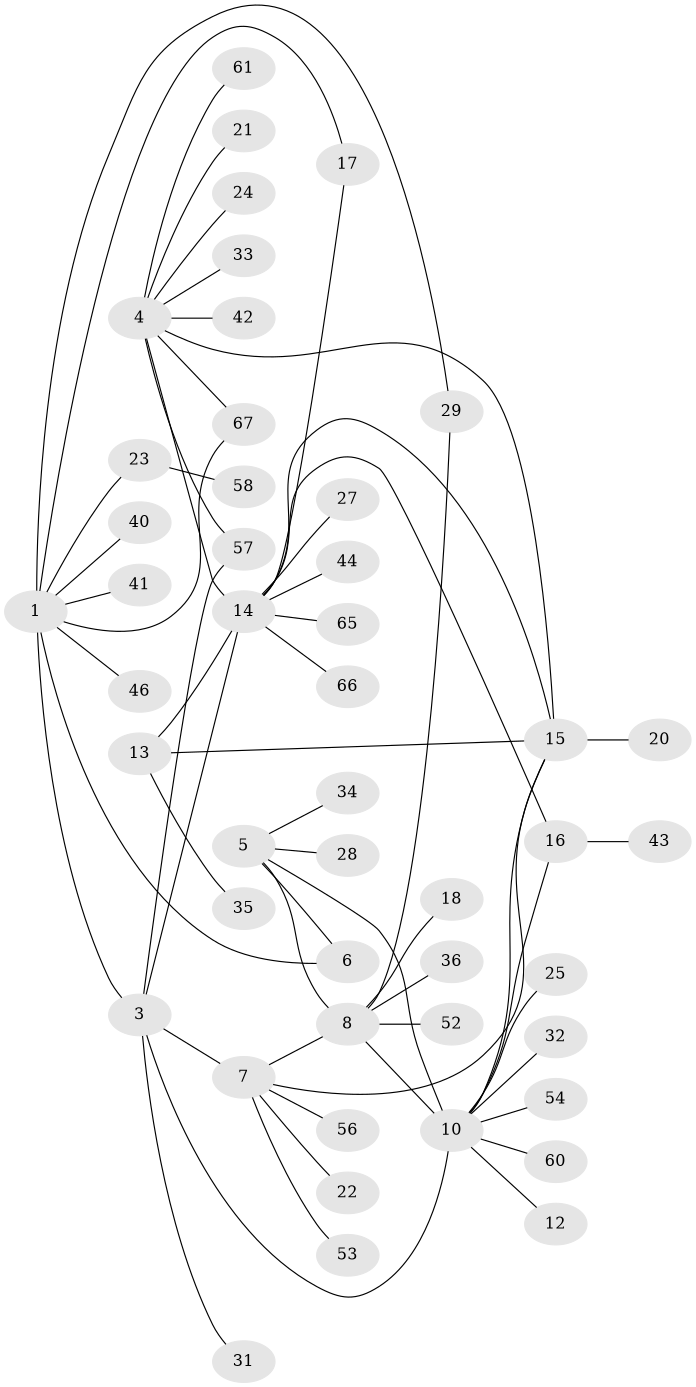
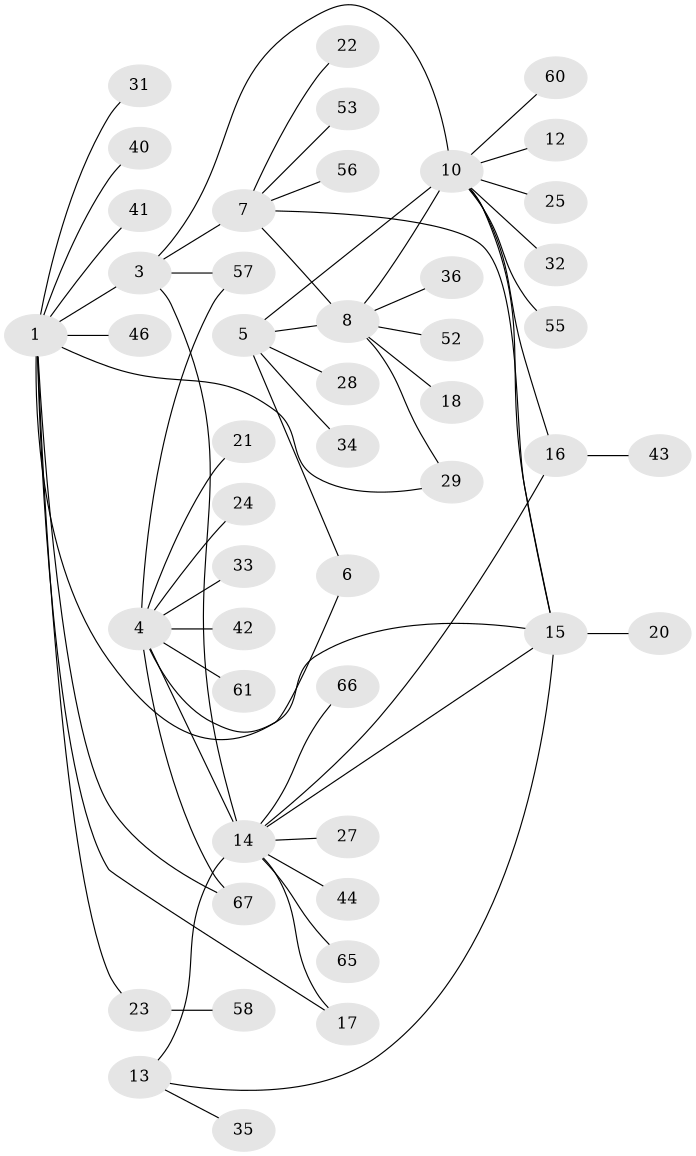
node "54": label "54" -> "55"
edge "3" -- "31": now "1" -- "31"
